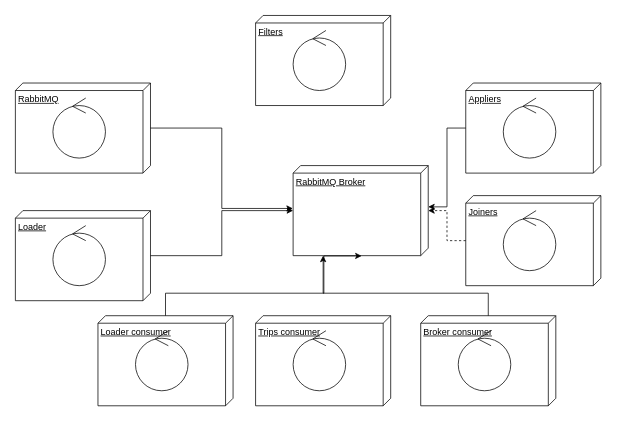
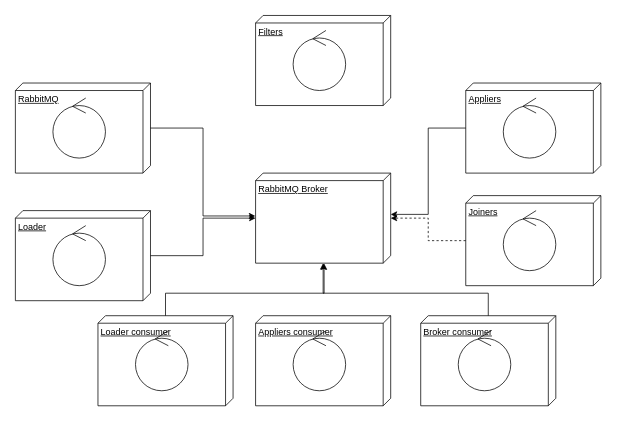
node "RabbitMQ Broker": moved (360, 210) -> (323, 218)
node "Trips consumer": label "Trips consumer" -> "Appliers consumer"
